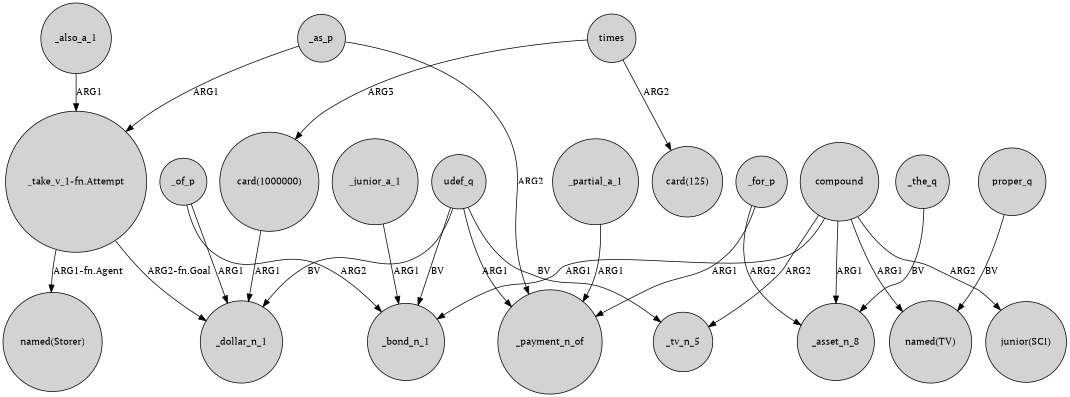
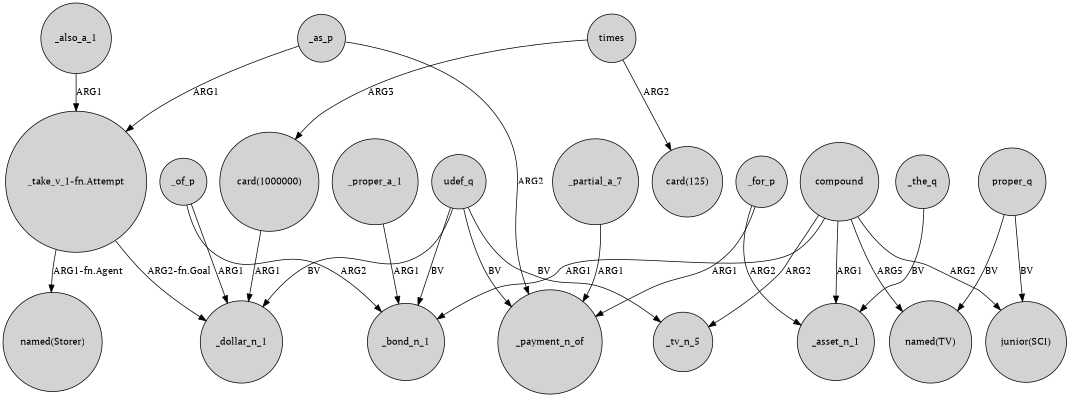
node "_junior_a_1": label "_junior_a_1" -> "_proper_a_1"
node "_partial_a_1": label "_partial_a_1" -> "_partial_a_7"
edge "proper_q" -> "junior(SCI)": added, label "BV"
edge "udef_q" -> "_payment_n_of": label "ARG1" -> "BV"
edge "compound" -> "named(TV)": label "ARG1" -> "ARG5"
node "_asset_n_8": label "_asset_n_8" -> "_asset_n_1"
